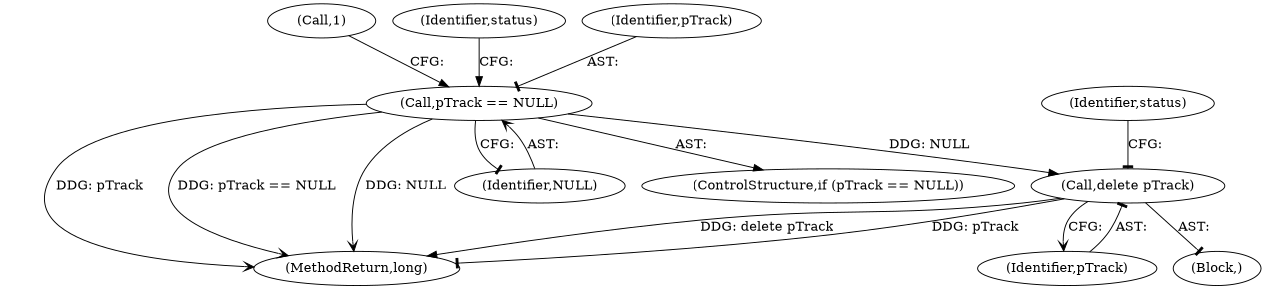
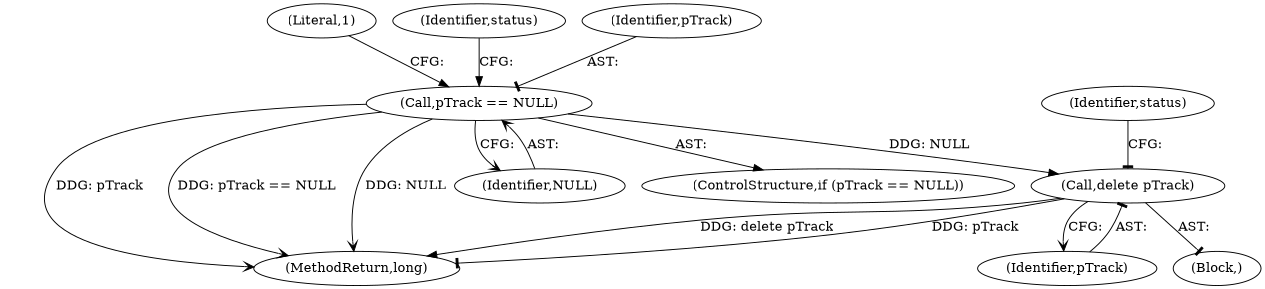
node "(Call,1)": label "(Call,1)" -> "(Literal,1)"
edge "(Call,pTrack == NULL)" -> "(Identifier,NULL)": arrowhead tee -> vee
